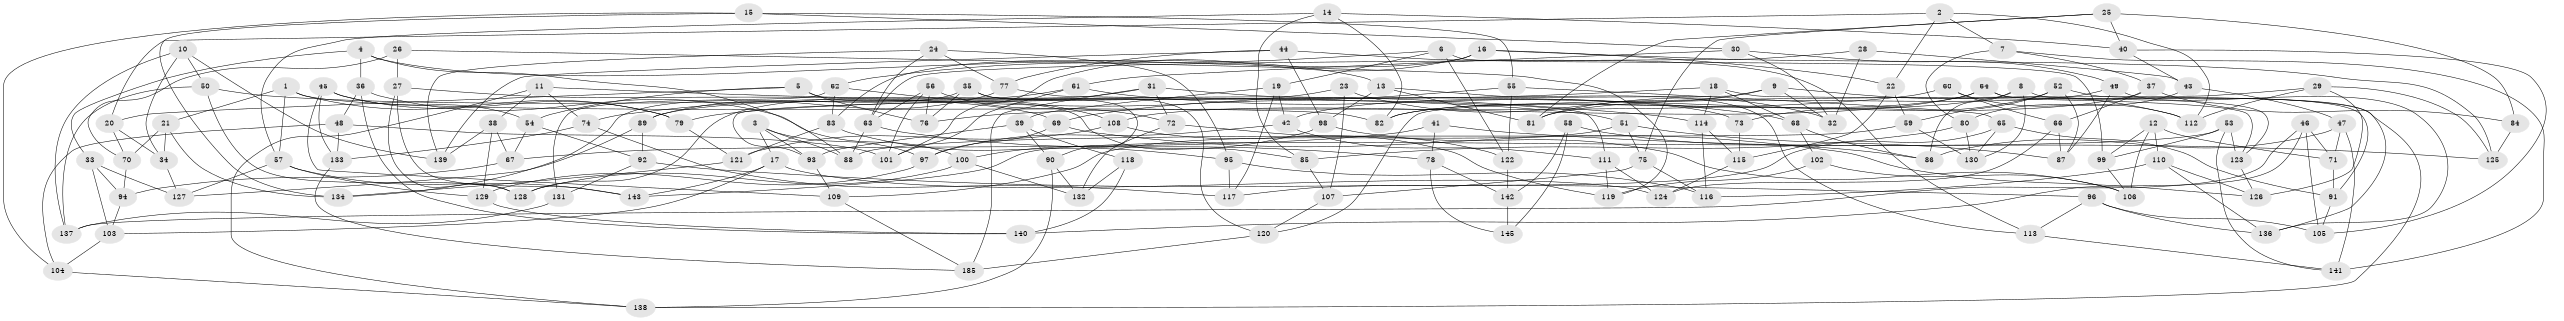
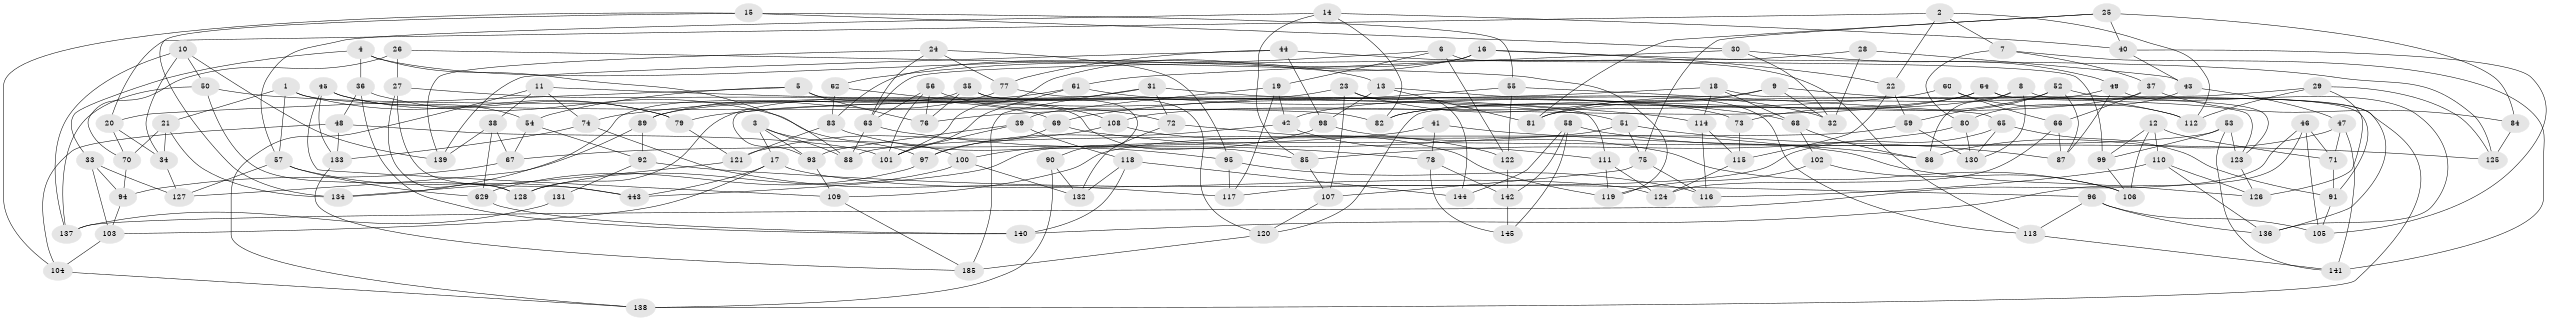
edge "62" -- "131": removed
edge "39" -- "90": now "39" -- "101"
node "129": label "129" -> "629"
node "143": label "143" -> "443"
node "144": added
